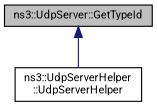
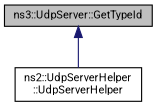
node "ns3::UdpServerHelper ::UdpServerHelper": label "ns3::UdpServerHelper ::UdpServerHelper" -> "ns2::UdpServerHelper ::UdpServerHelper"
